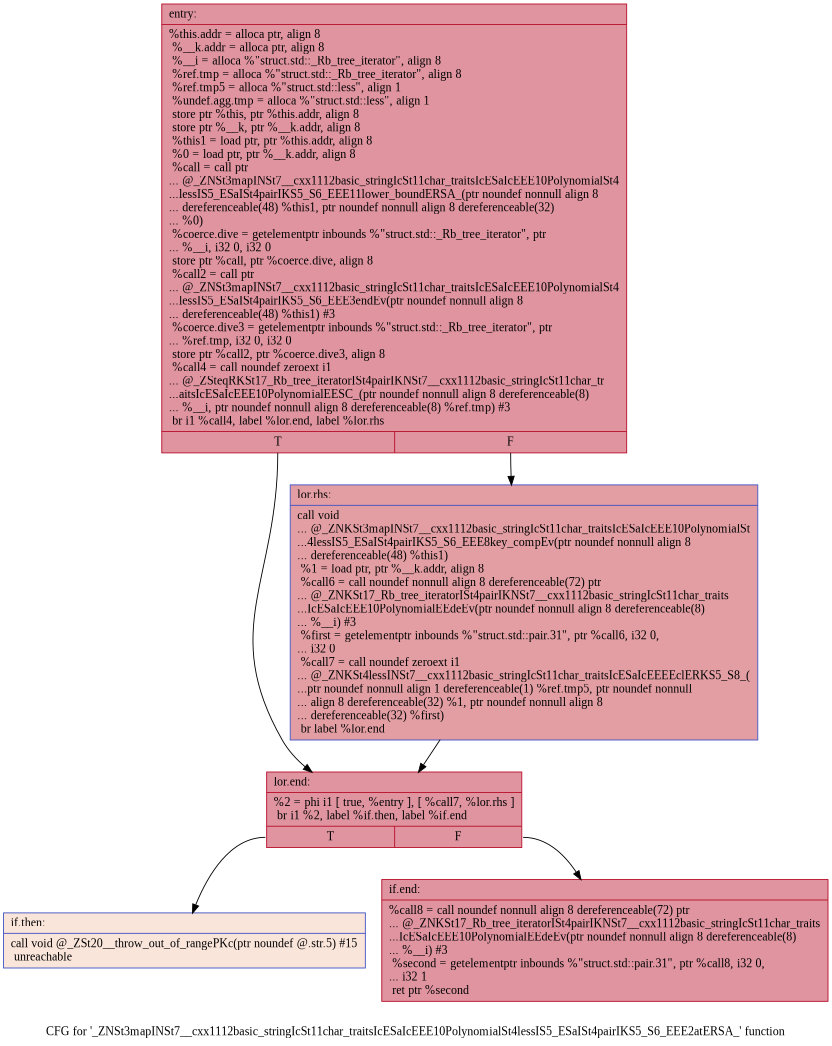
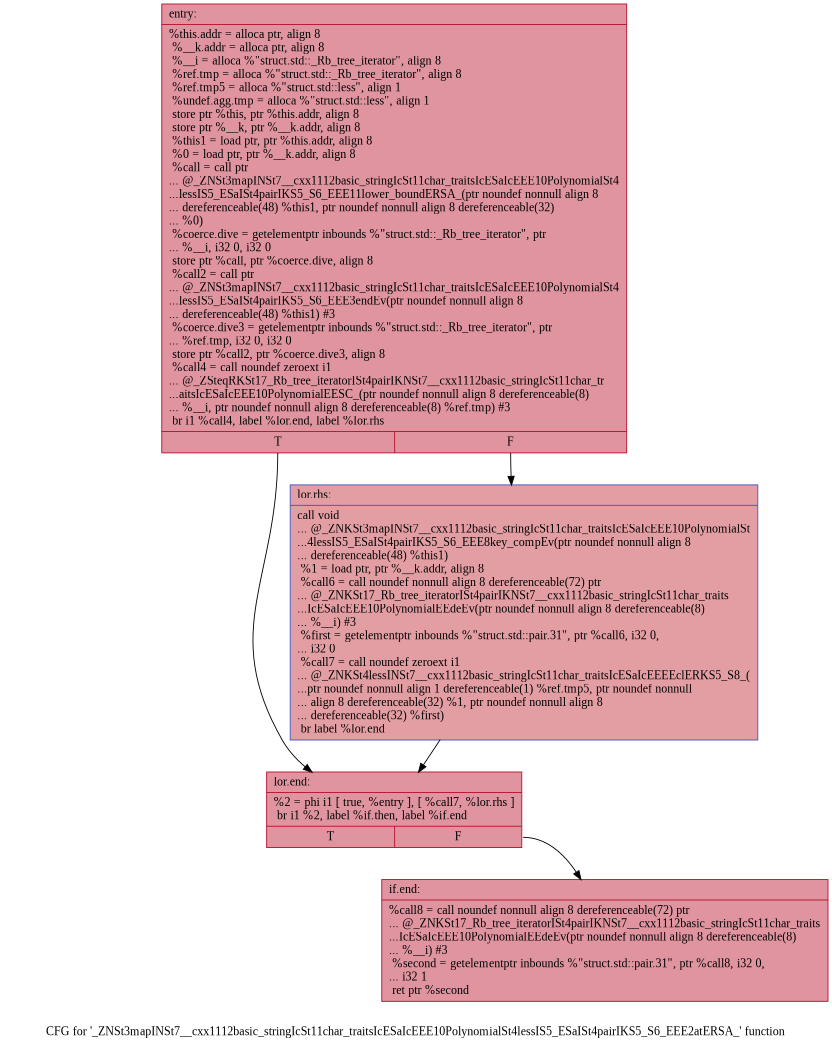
node "if.then:": removed
